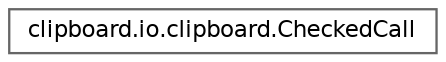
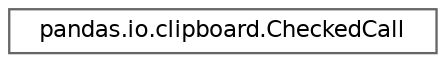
node "clipboard.io.clipboard.CheckedCall": label "clipboard.io.clipboard.CheckedCall" -> "pandas.io.clipboard.CheckedCall"
